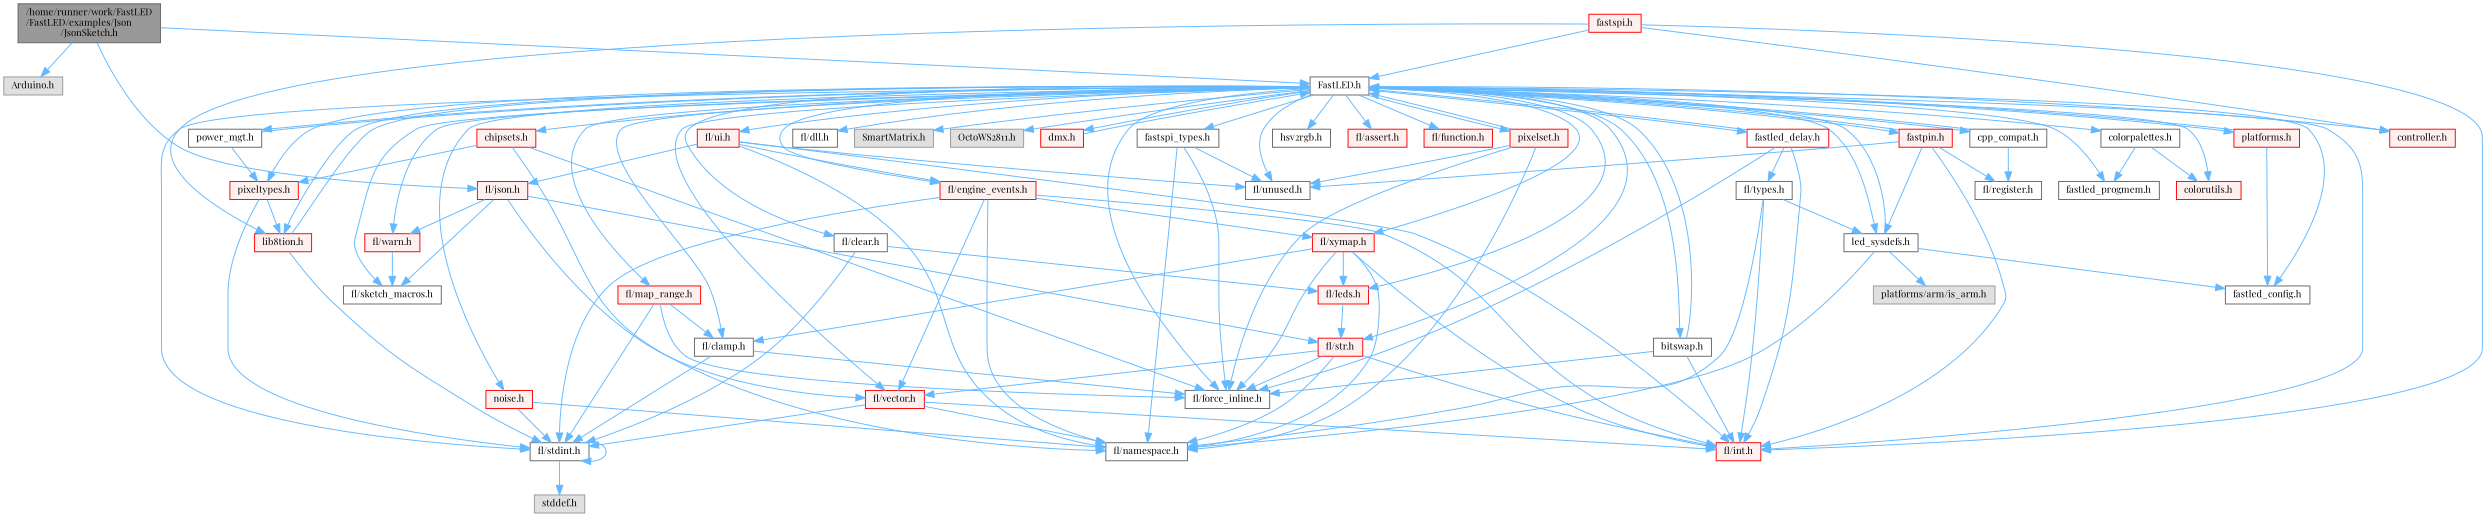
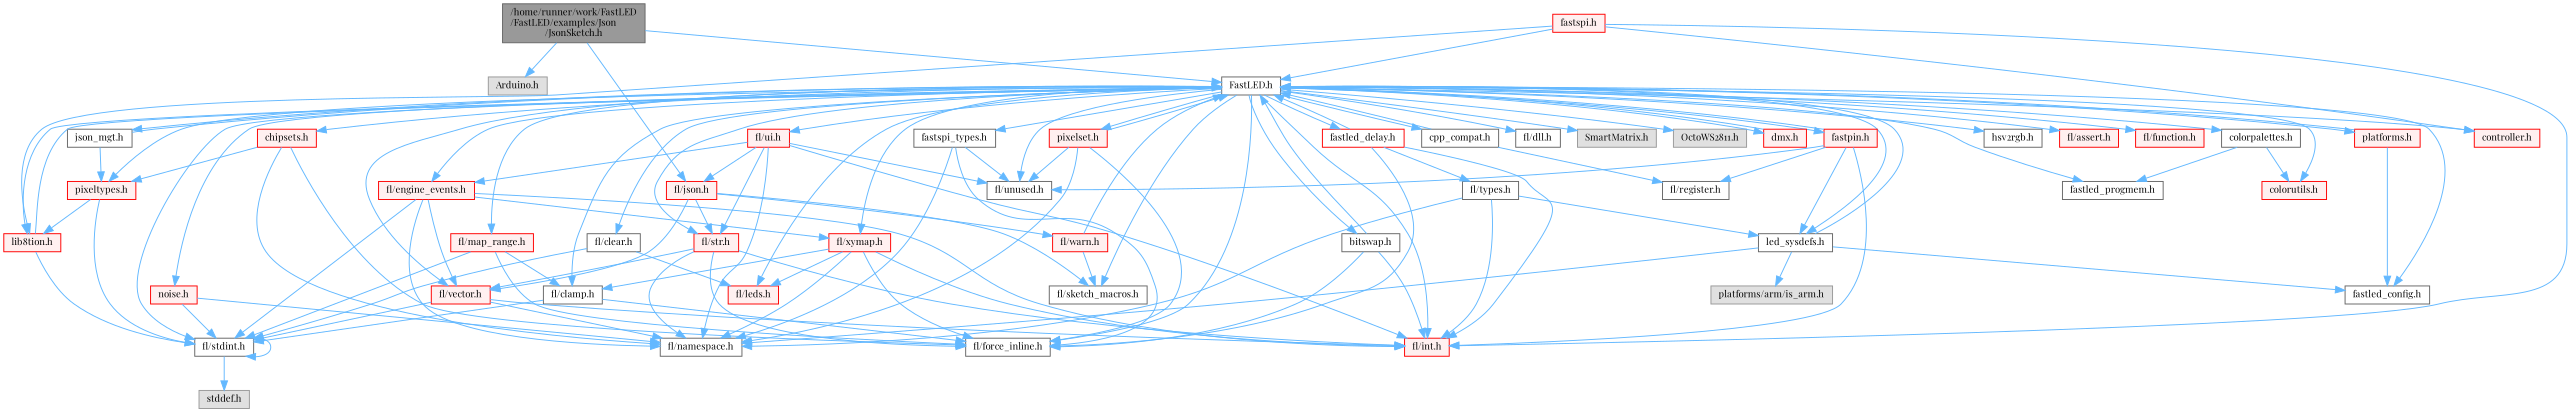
edge "FastLED.h" -> "fl/warn.h": reversed
node "power_mgt.h": label "power_mgt.h" -> "json_mgt.h"
edge "fl/leds.h" -> "fl/str.h": now "fl/ui.h" -> "fl/str.h"
